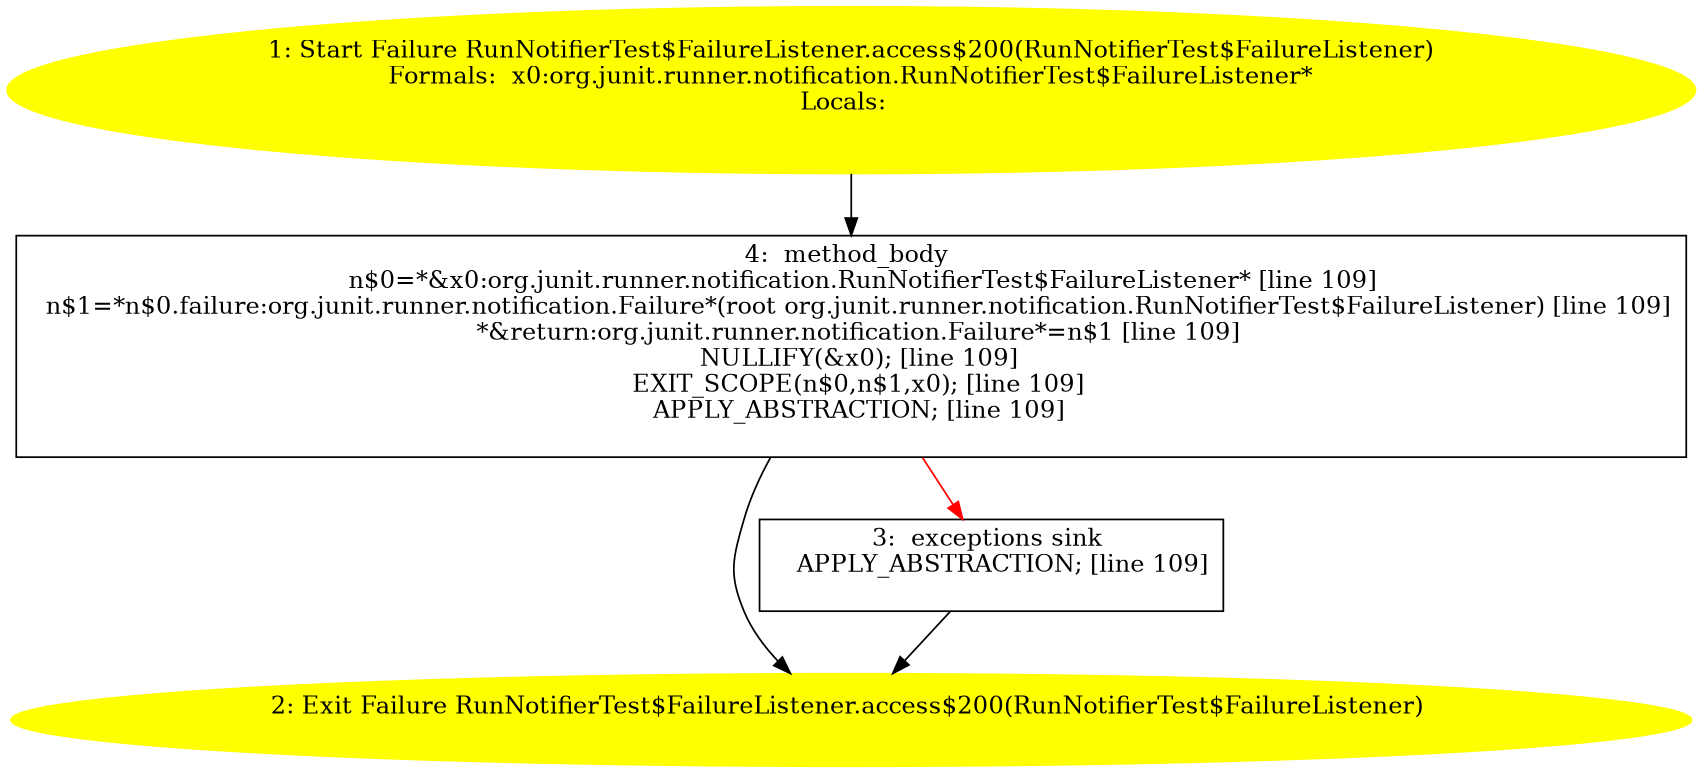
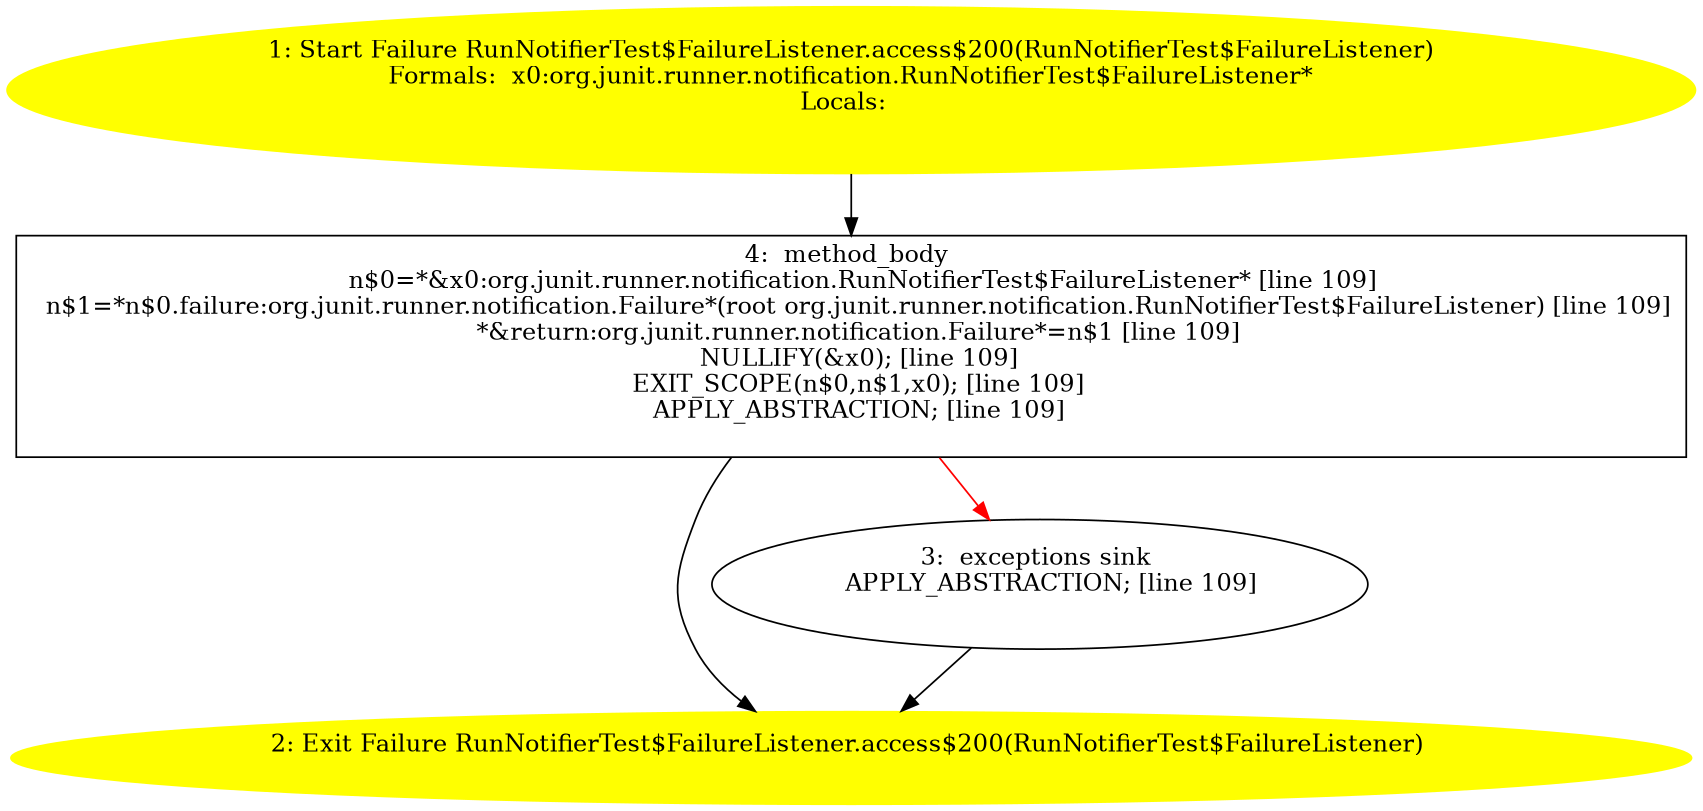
node "3:  exceptions sink APPLY_ABSTRACTION; [line 109]": shape box -> ellipse
